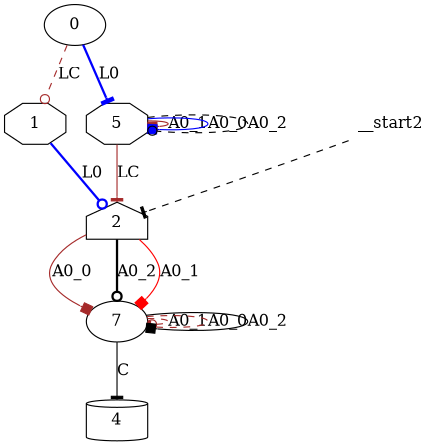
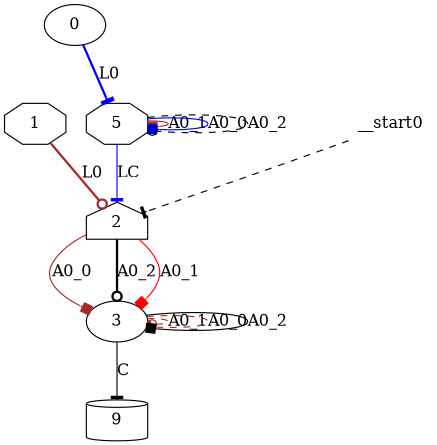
edge "0" -> "1": removed, label "LC"
node "__start2": label "__start2" -> "__start0"
edge "5" -> "2": color brown -> blue
edge "1" -> "2": color blue -> brown
node "7": label "7" -> "3"
node "4": label "4" -> "9"
